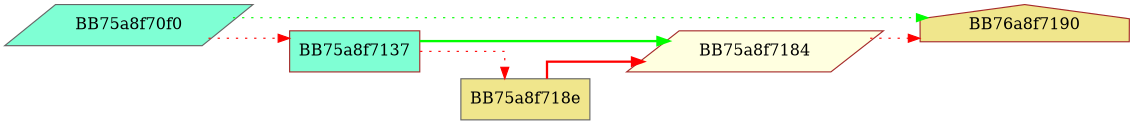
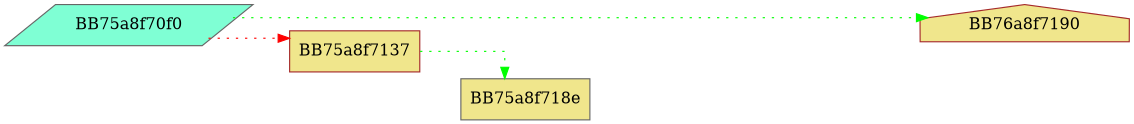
node "BB75a8f7137": fillcolor aquamarine -> khaki
edge "BB75a8f7137" -> "BB75a8f718e": color red -> green
node "BB75a8f7184": removed
